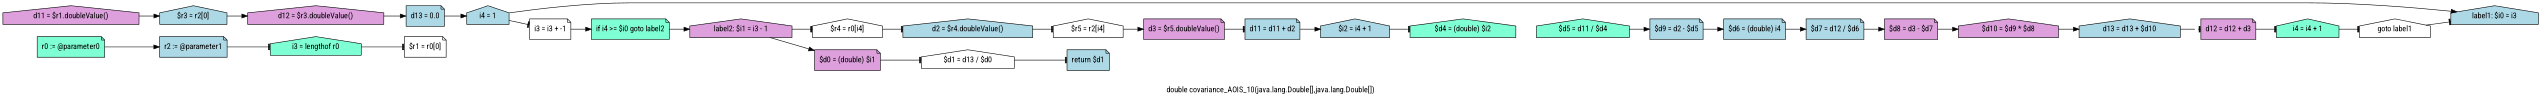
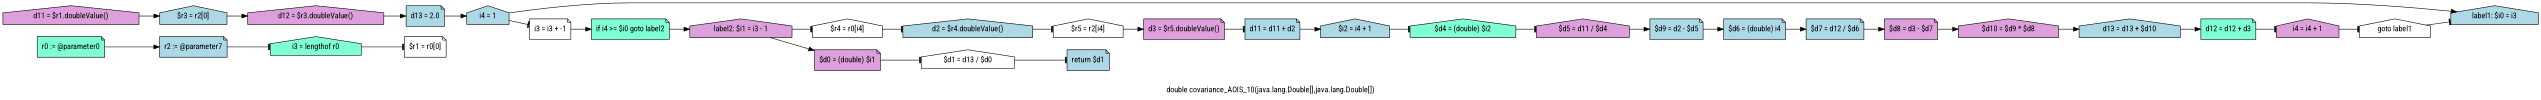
node "d13 = 0.0": label "d13 = 0.0" -> "d13 = 2.0"
edge "$d4 = (double) $i2" -> "$d5 = d11 / $d4": added
node "$d5 = d11 / $d4": fillcolor aquamarine -> plum
edge "d13 = d13 + $d10" -> "d12 = d12 + d3": arrowhead tee -> normal
node "d12 = d12 + d3": fillcolor plum -> aquamarine
node "i4 = i4 + 1": fillcolor aquamarine -> plum
node "r2 := @parameter1": label "r2 := @parameter1" -> "r2 := @parameter7"
